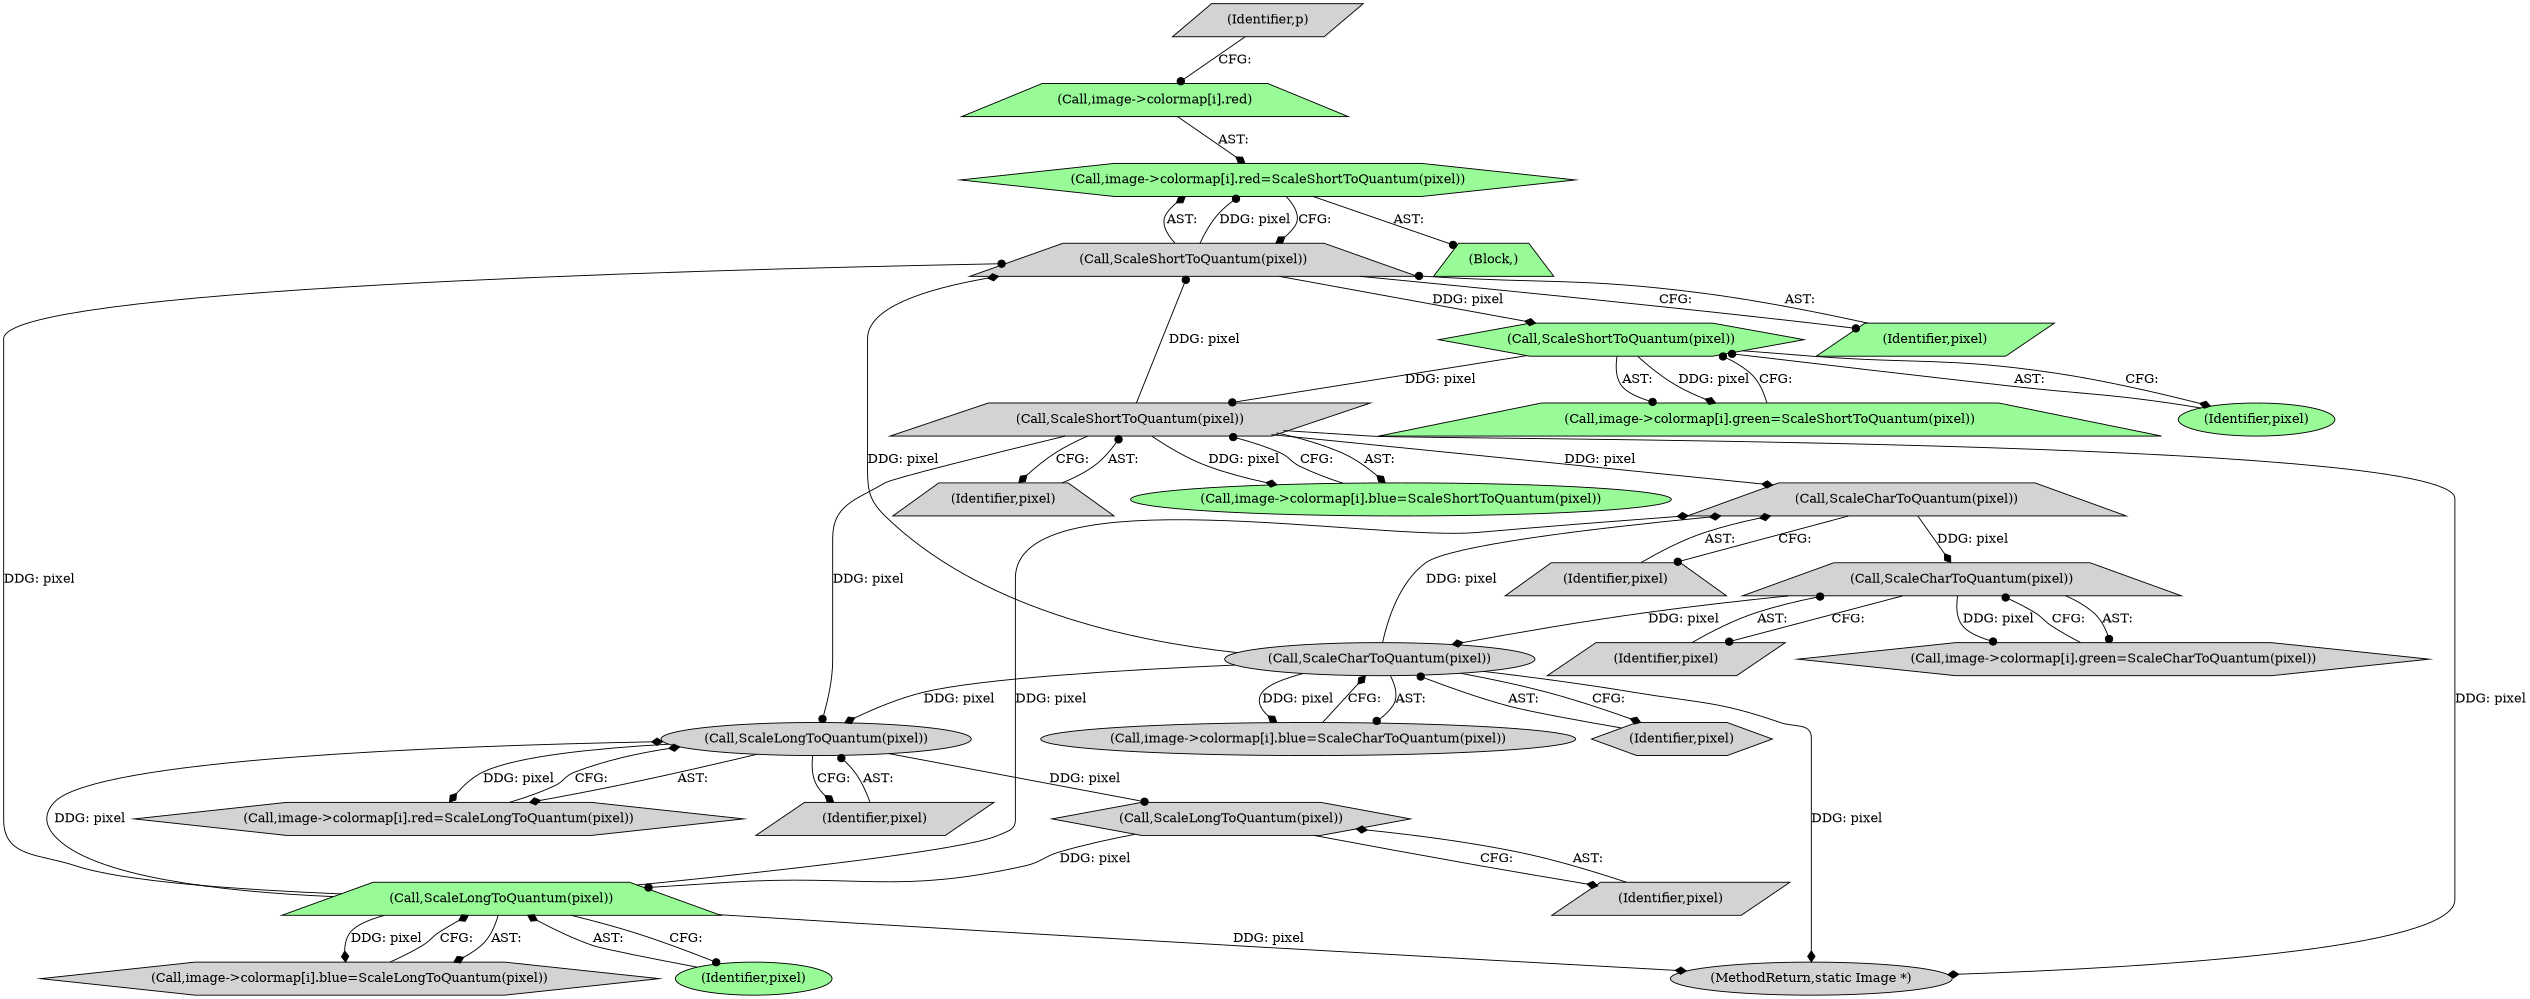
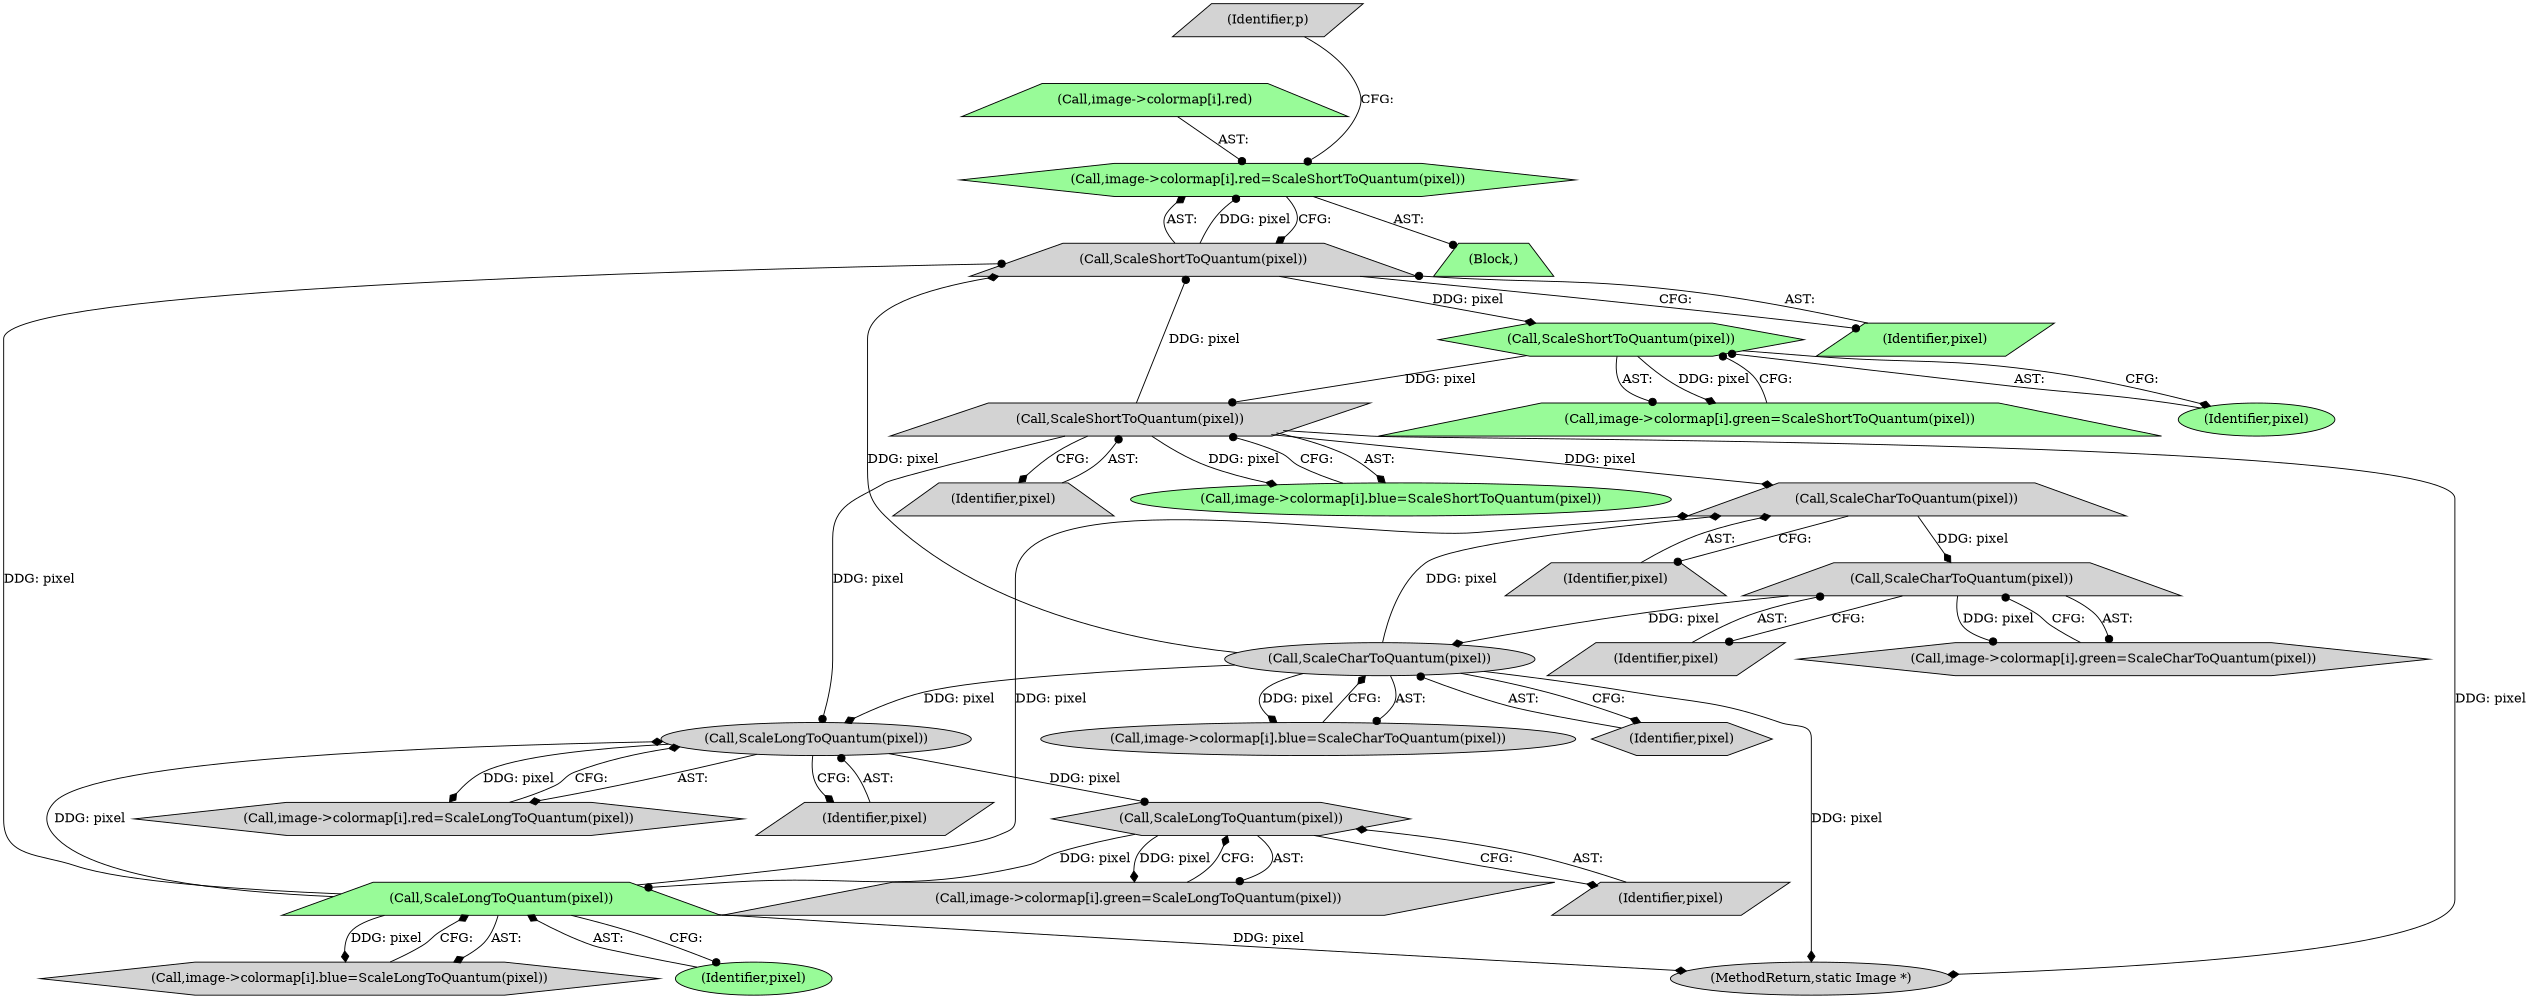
edge "(Identifier,p)" -> "(Call,image->colormap[i].red)": now "(Identifier,p)" -> "(Call,image->colormap[i].red=ScaleShortToQuantum(pixel))"
edge "(Call,image->colormap[i].red)" -> "(Call,image->colormap[i].red=ScaleShortToQuantum(pixel))": arrowhead diamond -> dot
node "(Call,image->colormap[i].green=ScaleLongToQuantum(pixel))": added
